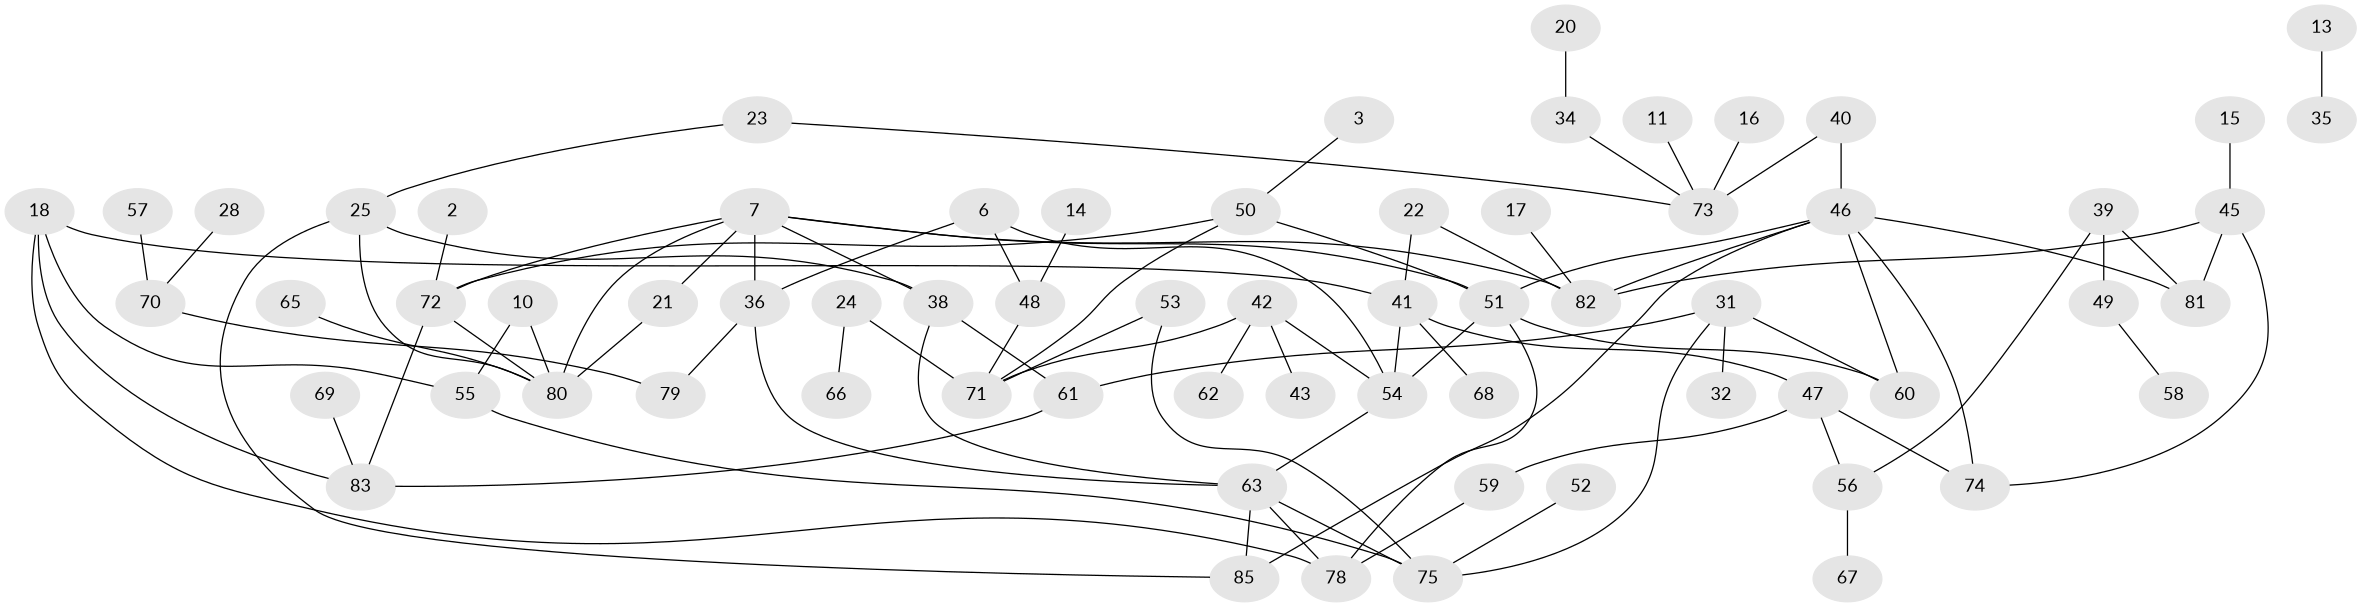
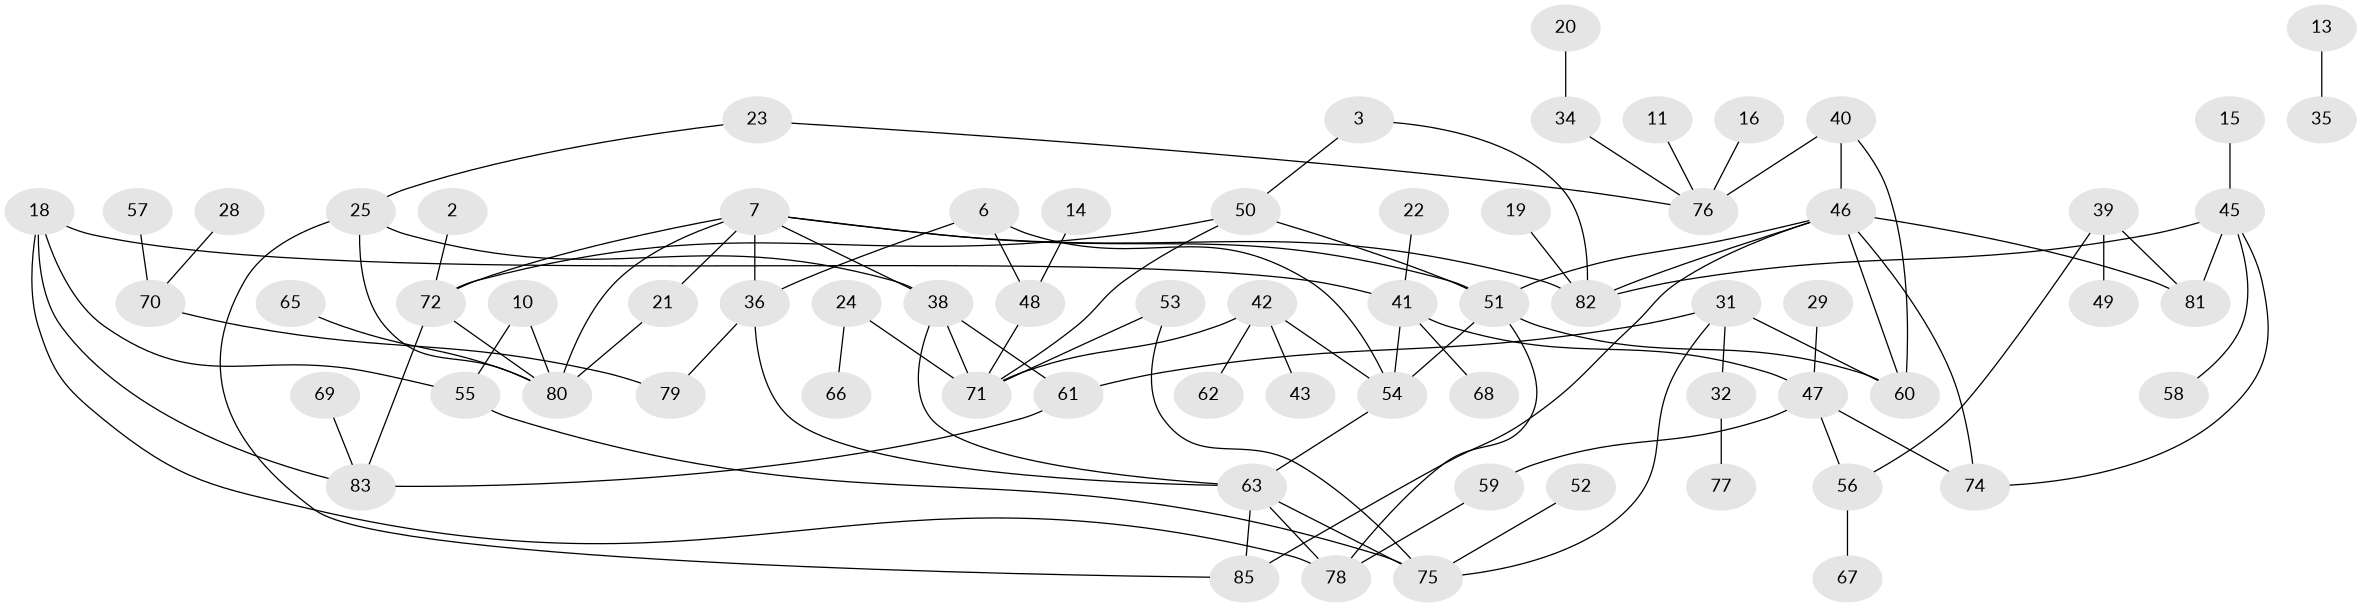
node "17": label "17" -> "19"
node "73": label "73" -> "76"
edge "40" -- "60": added
edge "22" -- "82": now "3" -- "82"
node "29": added
edge "38" -- "71": added
edge "49" -- "58": now "45" -- "58"
node "77": added
